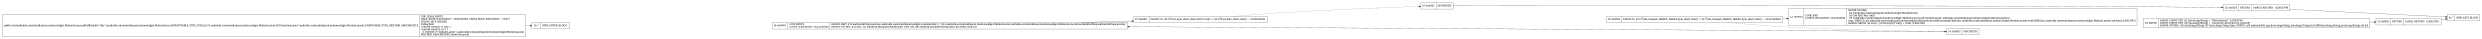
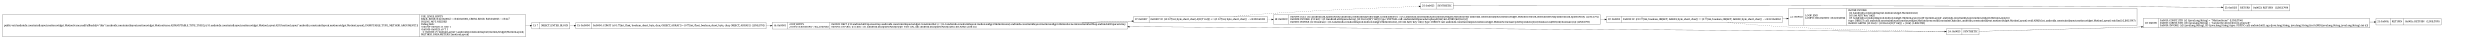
node "14: ?": removed
node "18: 0x0009": added
node "21: 0x001c": text "1x001c: RETURN    (LINE:1795)" -> "0x001c: RETURN    (LINE:1795)"
node "13: ?": text "MTH_ENTER_BLOCK" -> "OBJECT_ENTER_BLOCK"
node "15: 0x0000": added
edge "24: 0x0015" -> "20: 0x0015": added
